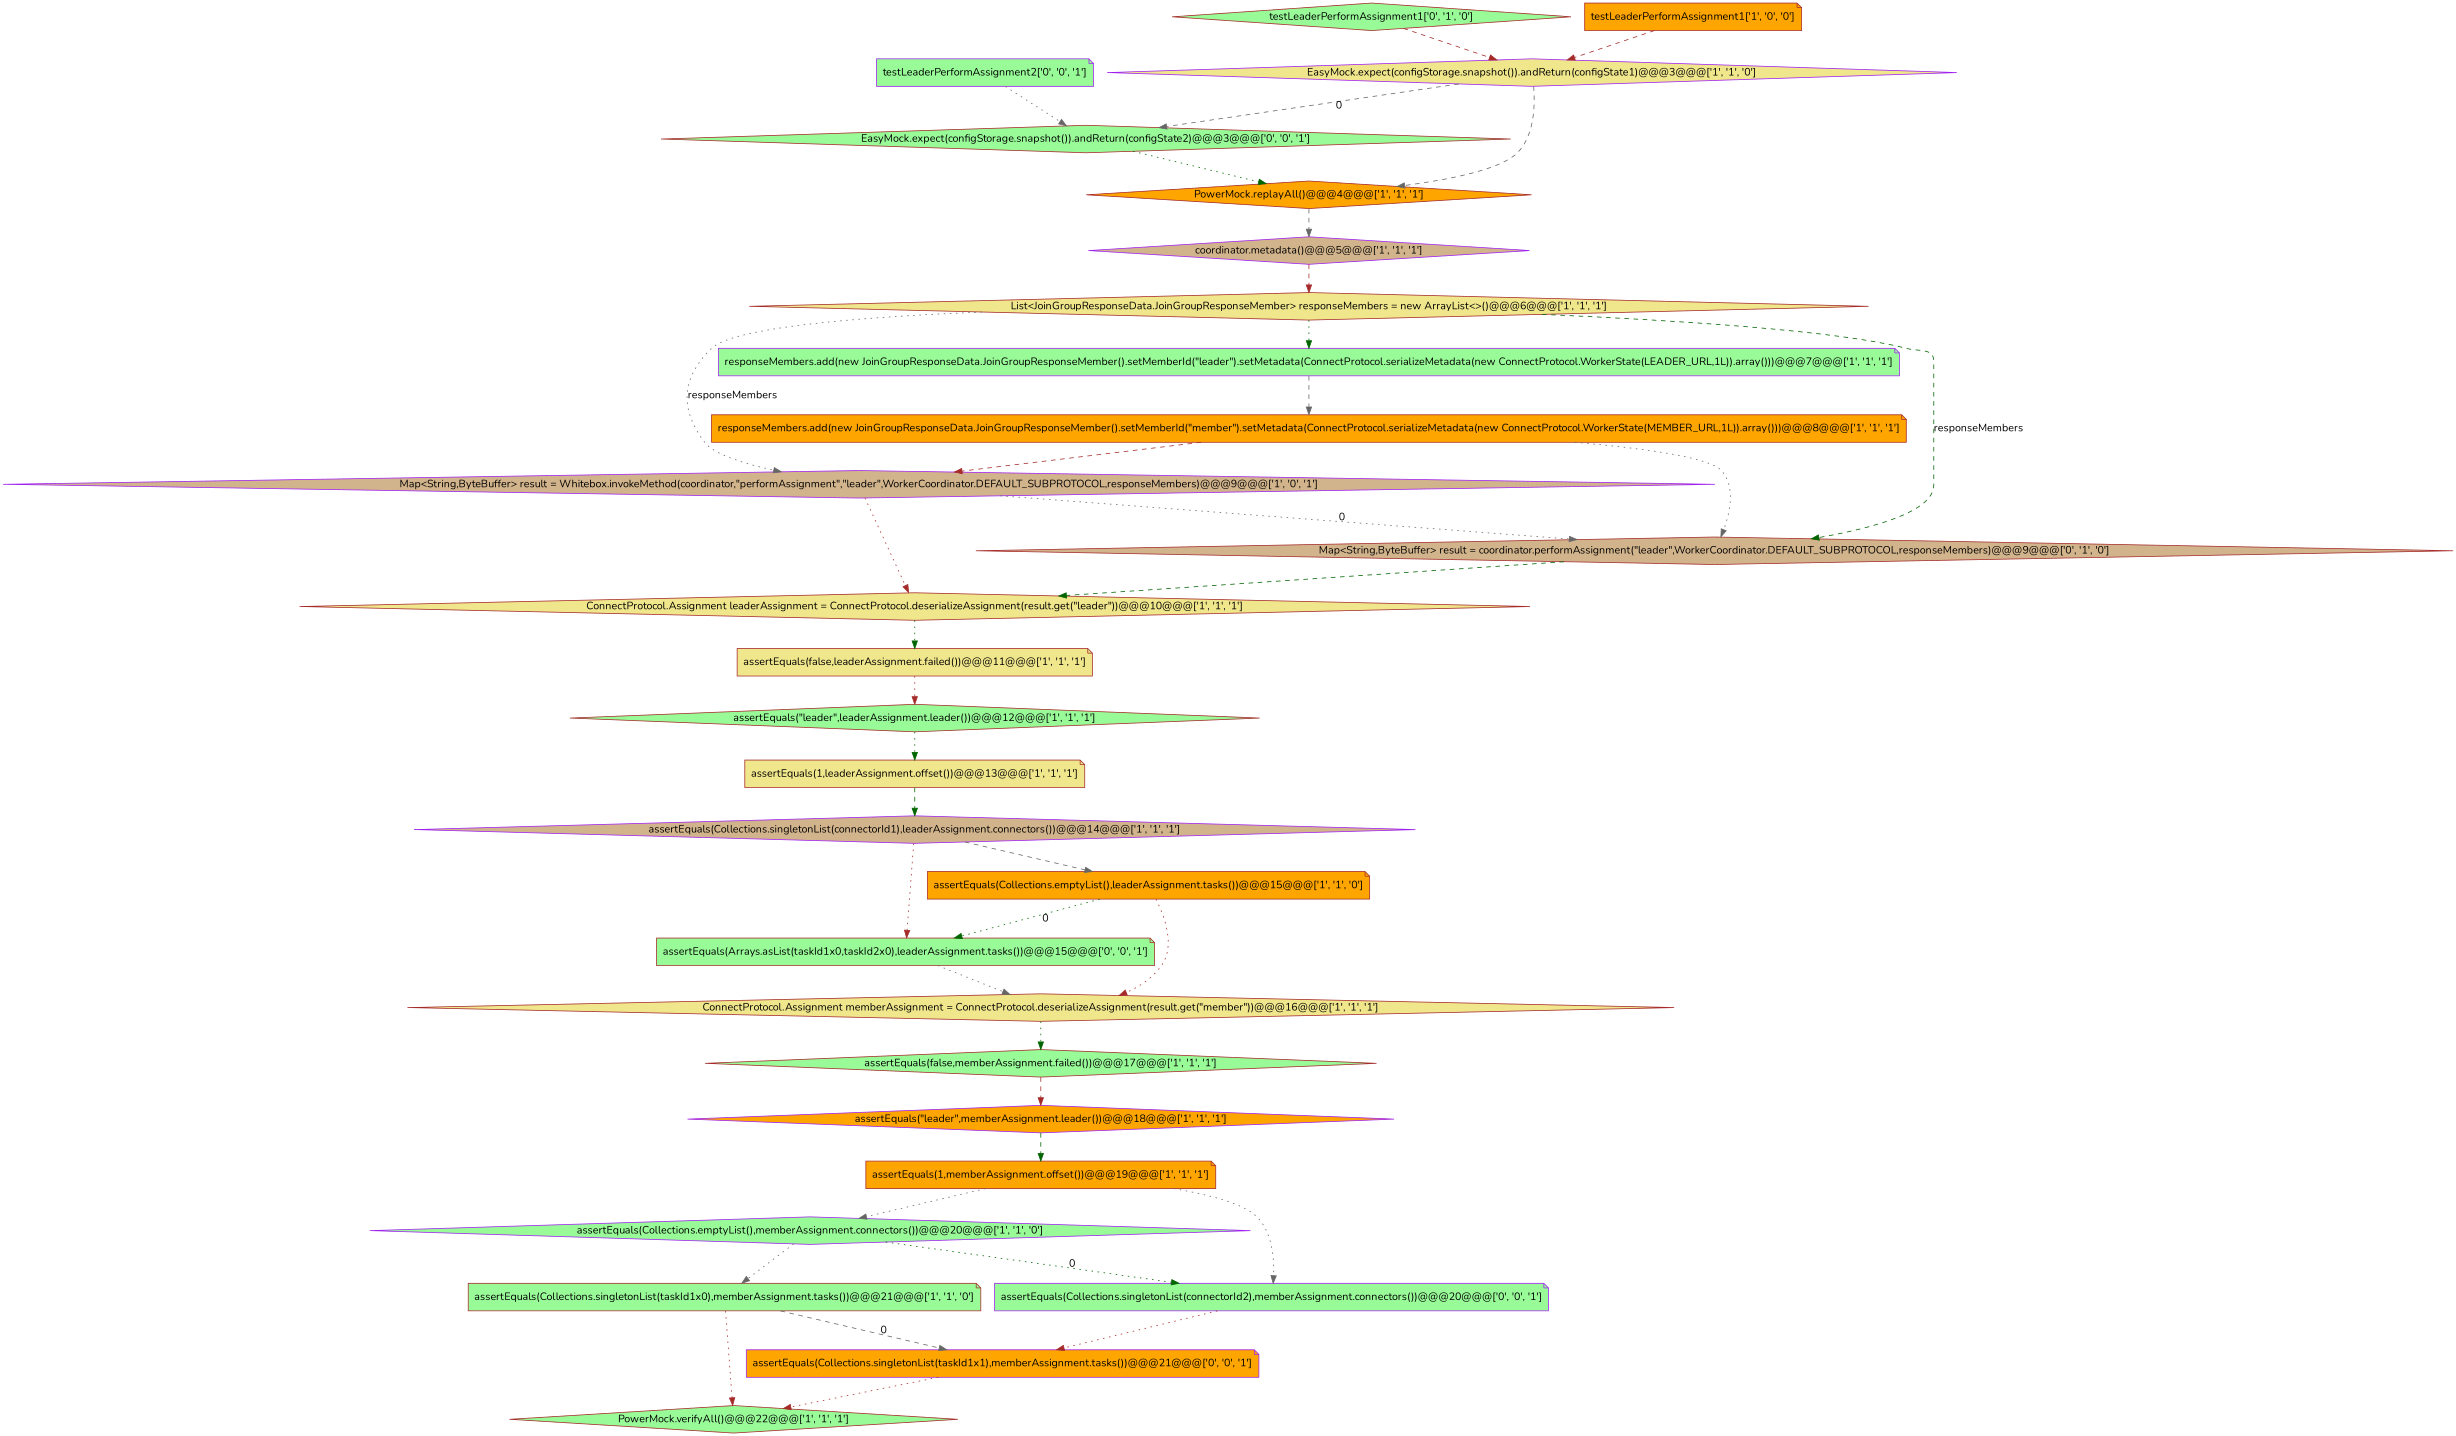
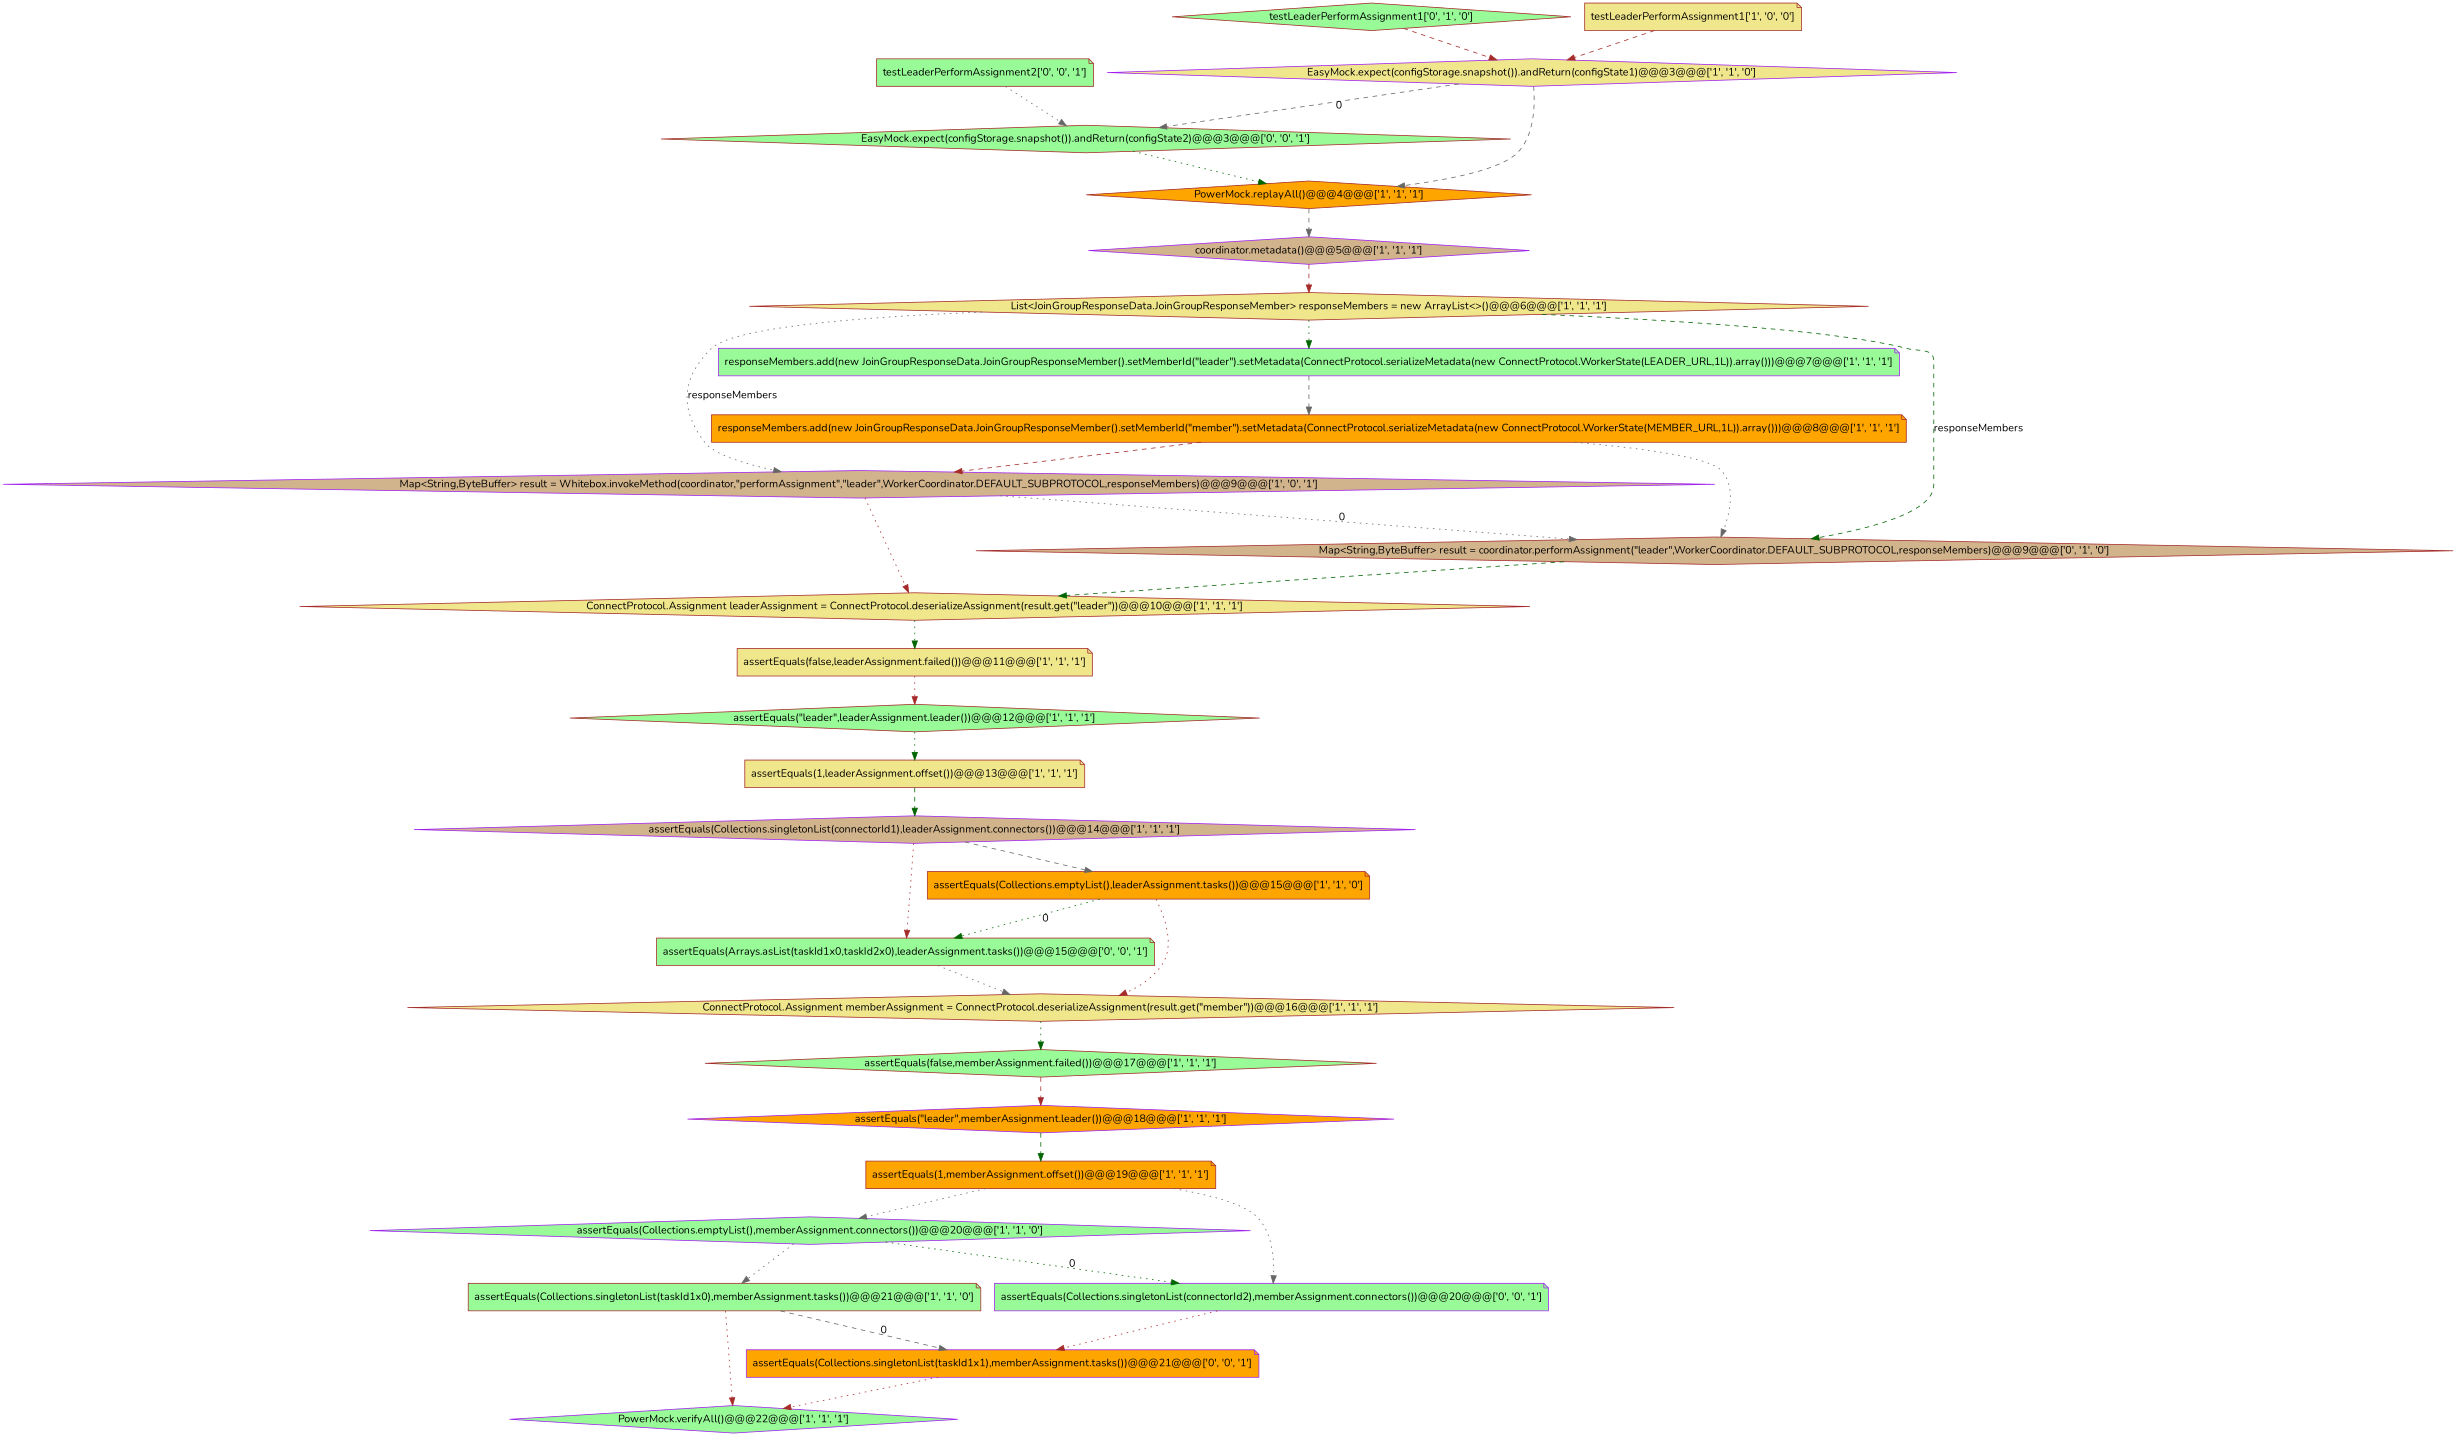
node "testLeaderPerformAssignment1['1', '0', '0']": fillcolor orange -> khaki
node "testLeaderPerformAssignment2['0', '0', '1']": color purple -> brown
node "PowerMock.verifyAll()@@@22@@@['1', '1', '1']": color brown -> purple
